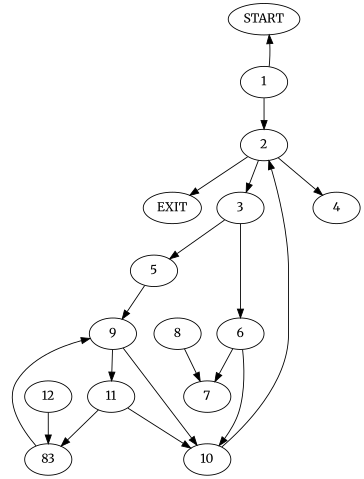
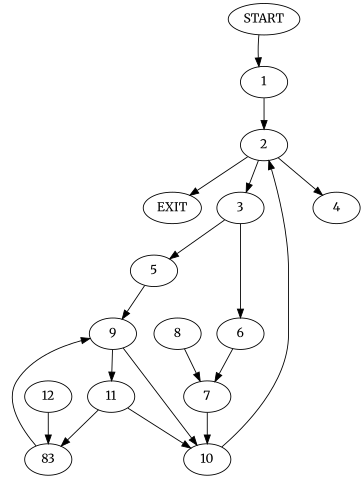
edge "1" -> "START": reversed
edge "6" -> "10": now "7" -> "10"
